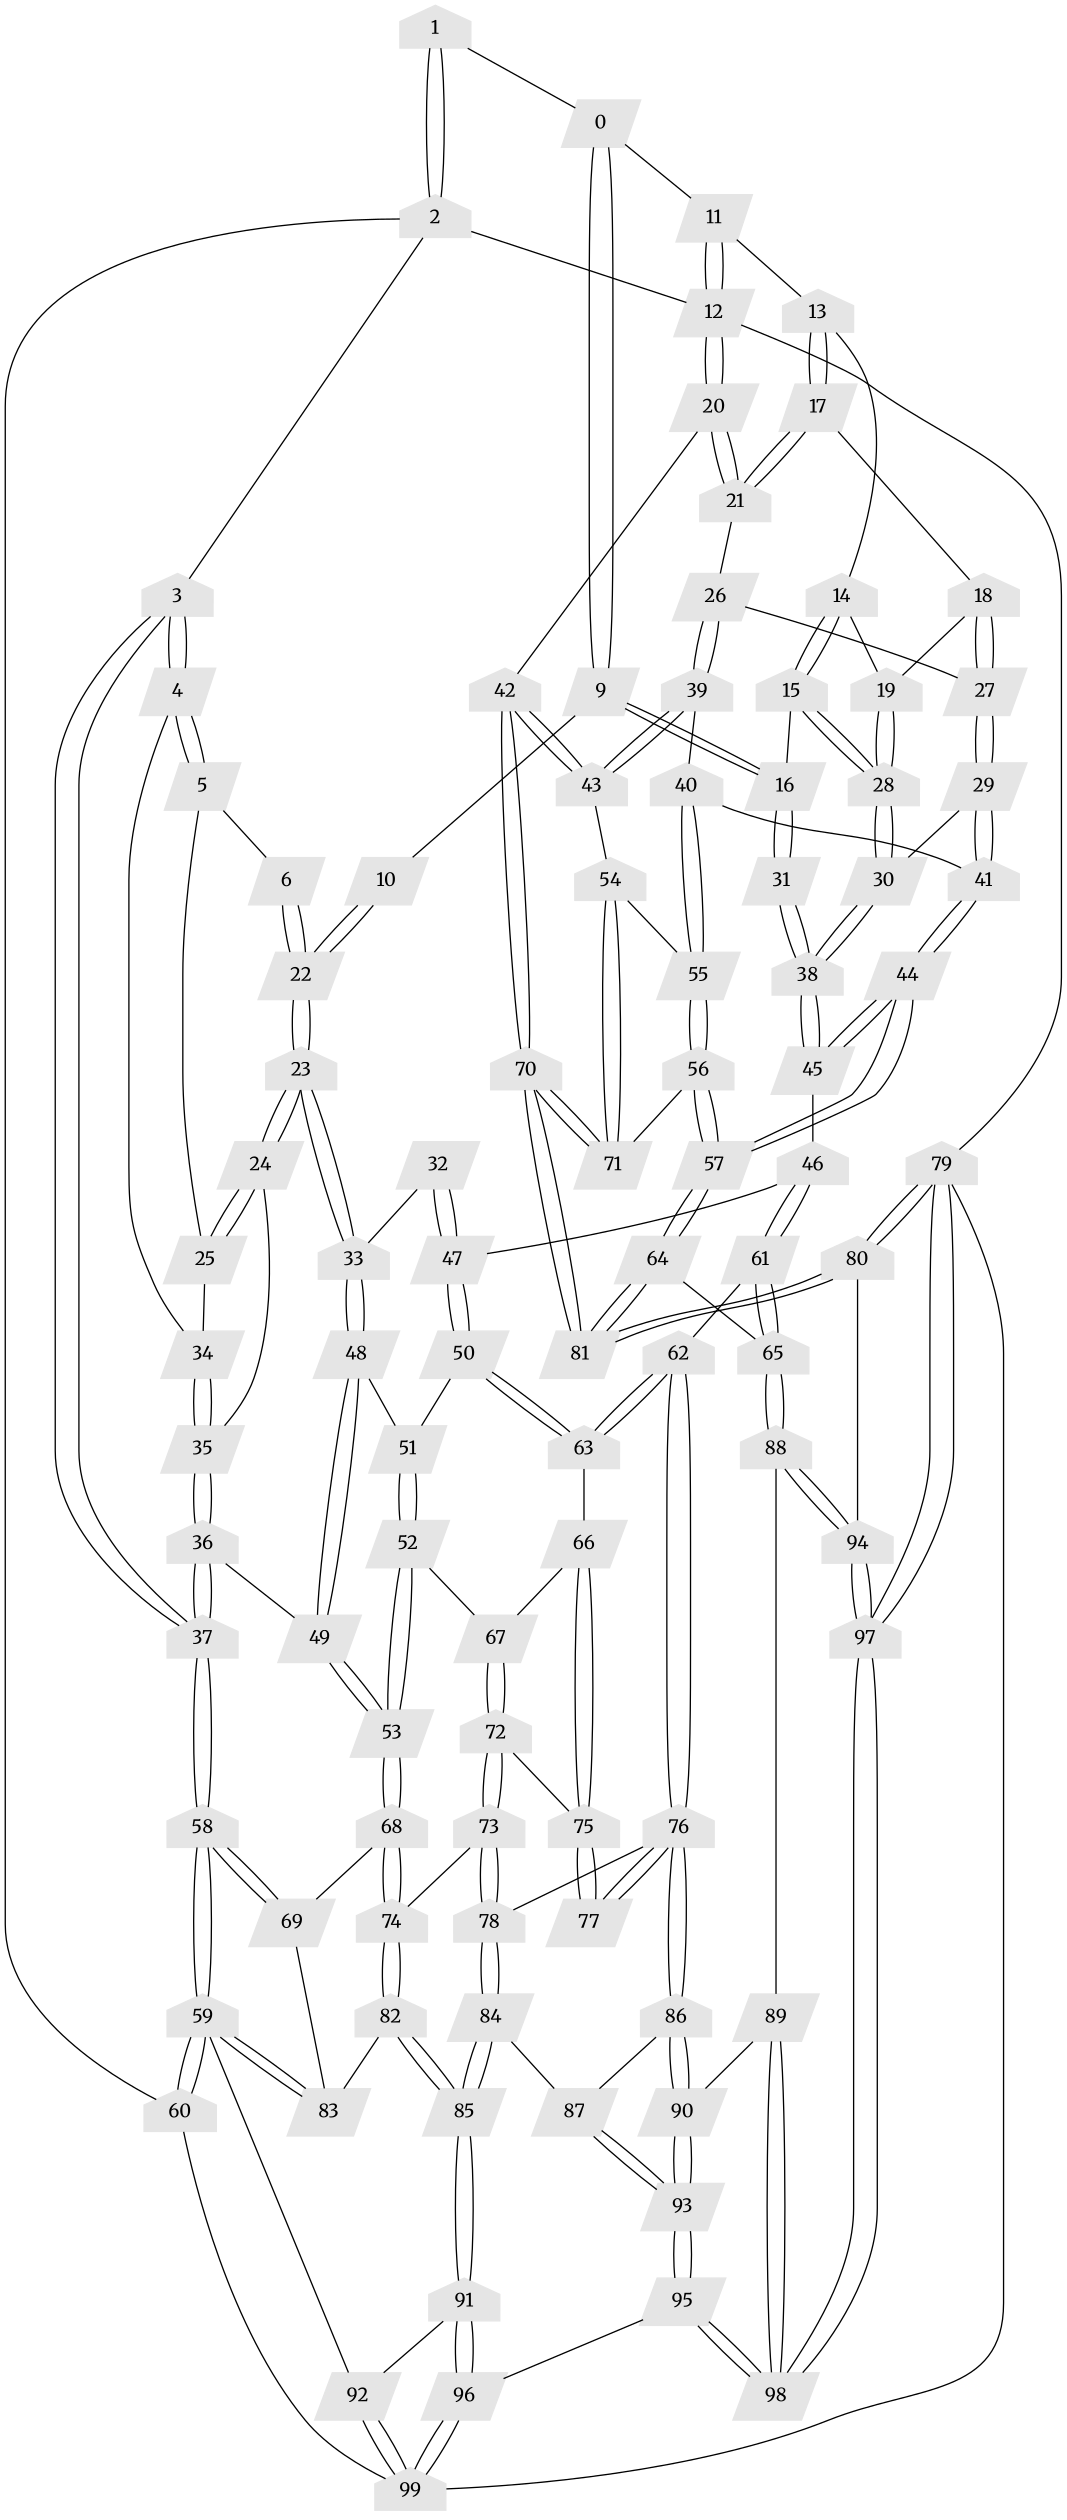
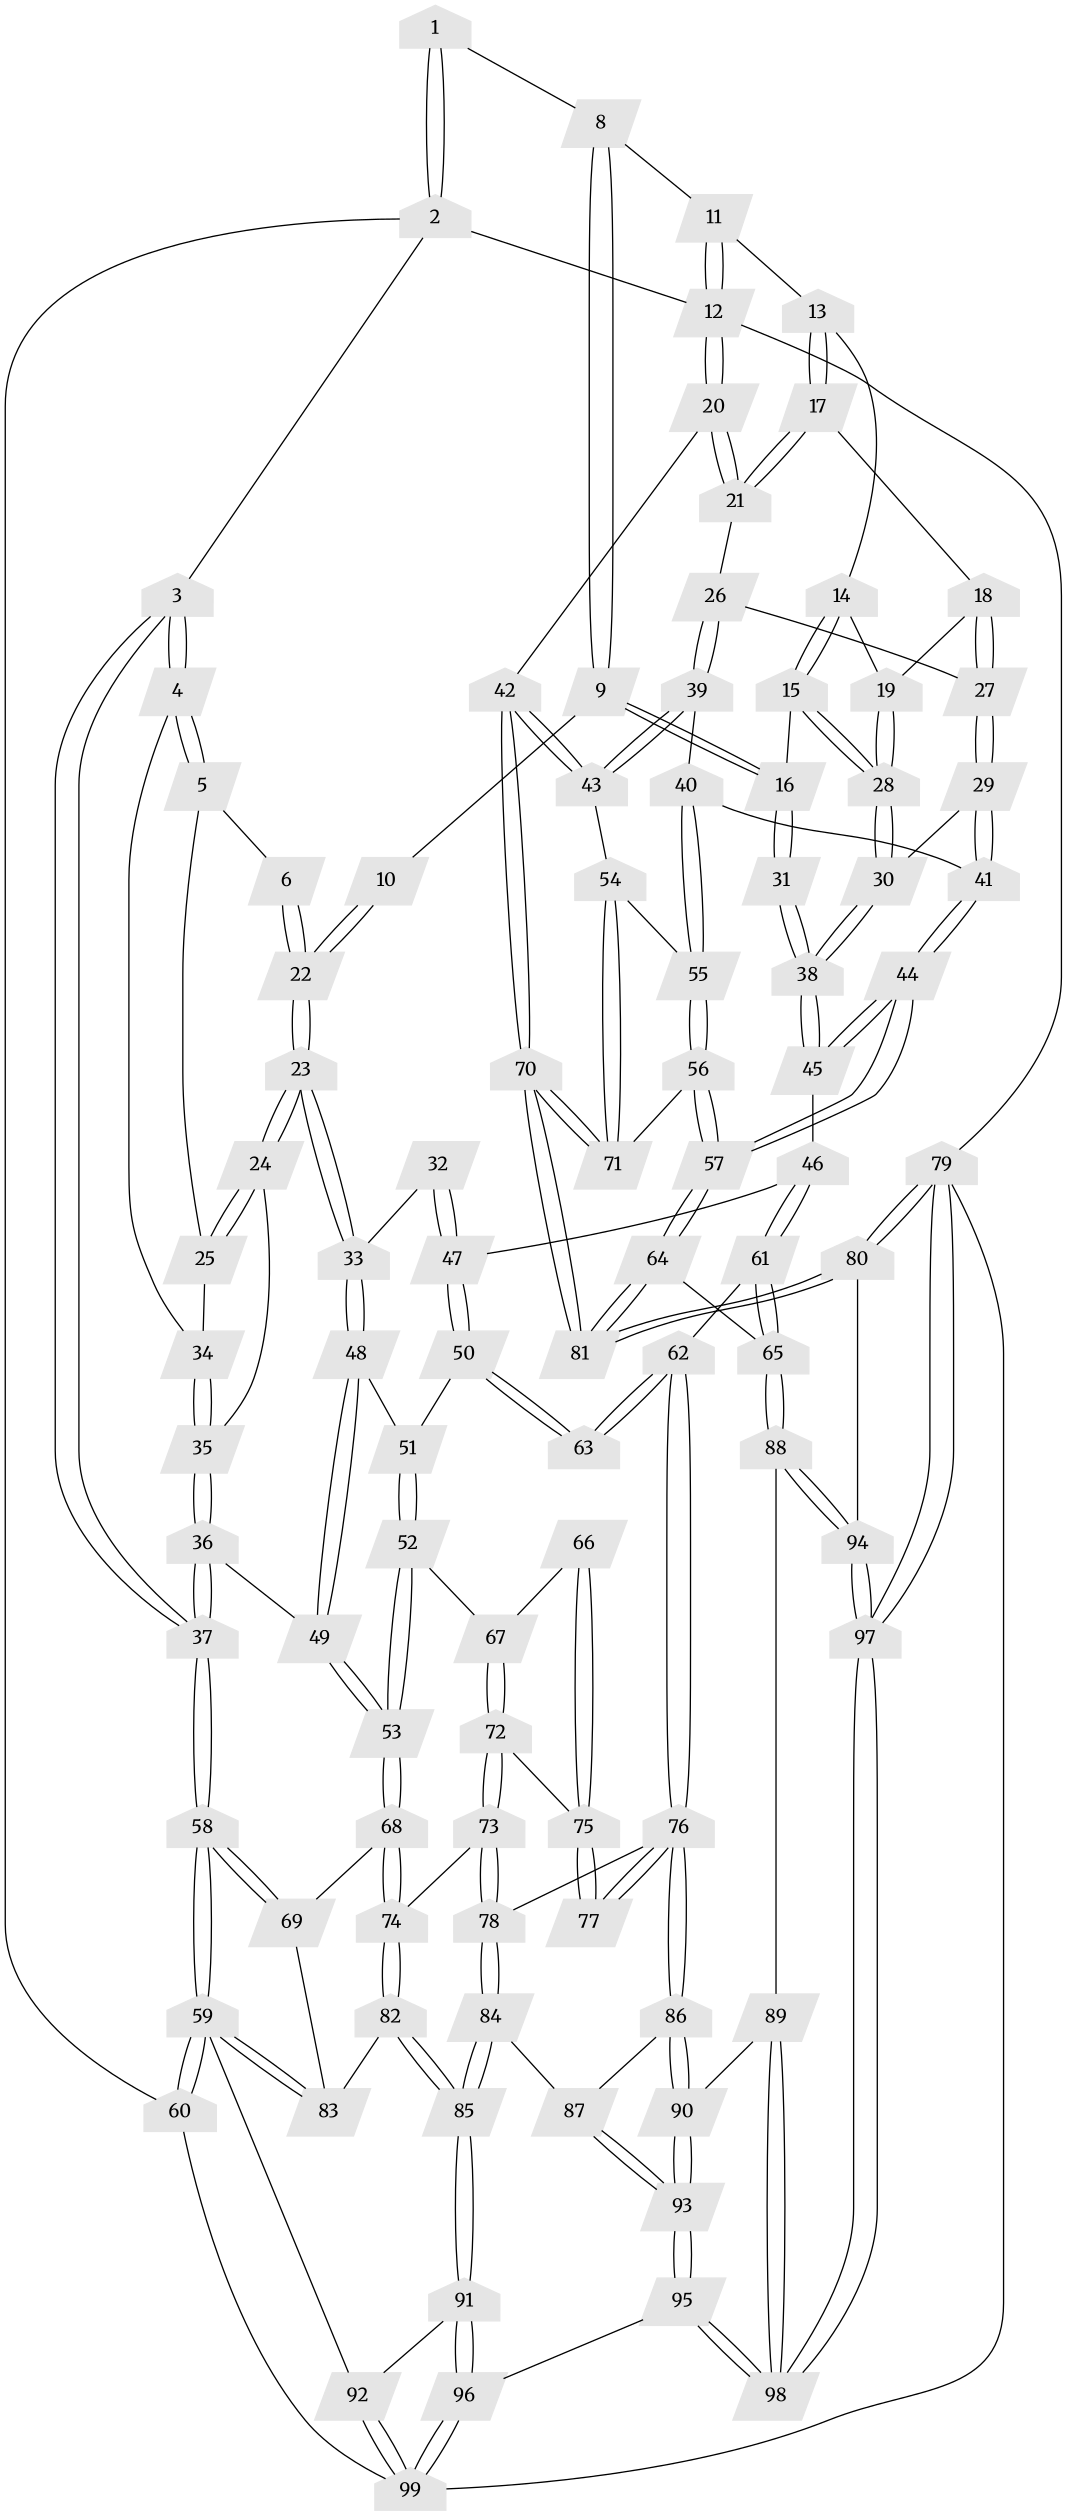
node "0": label "0" -> "8"
edge "63" -- "66": removed
